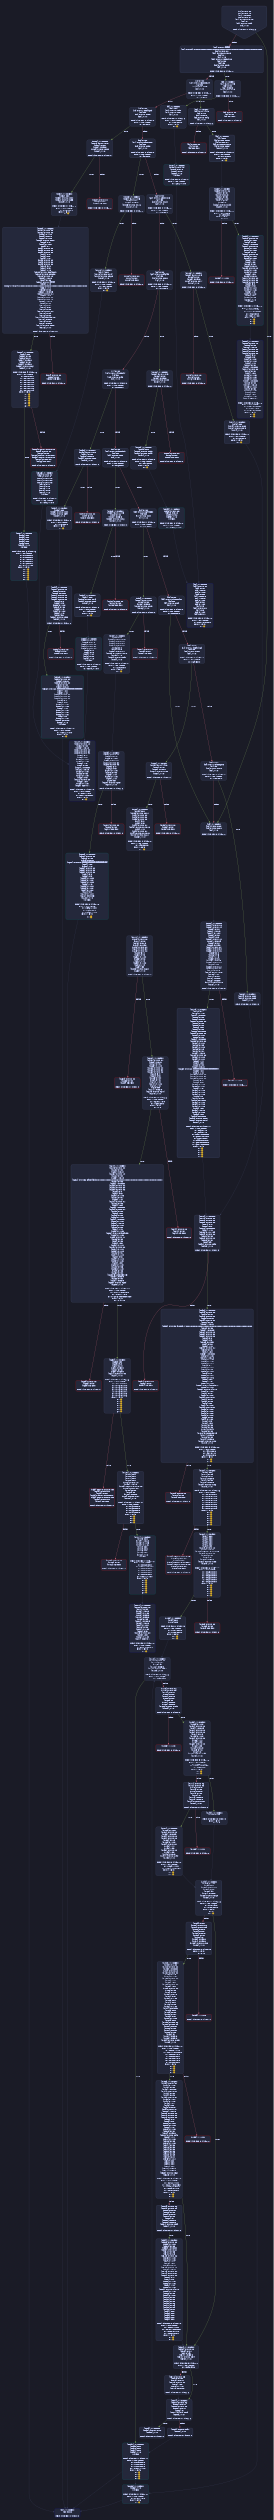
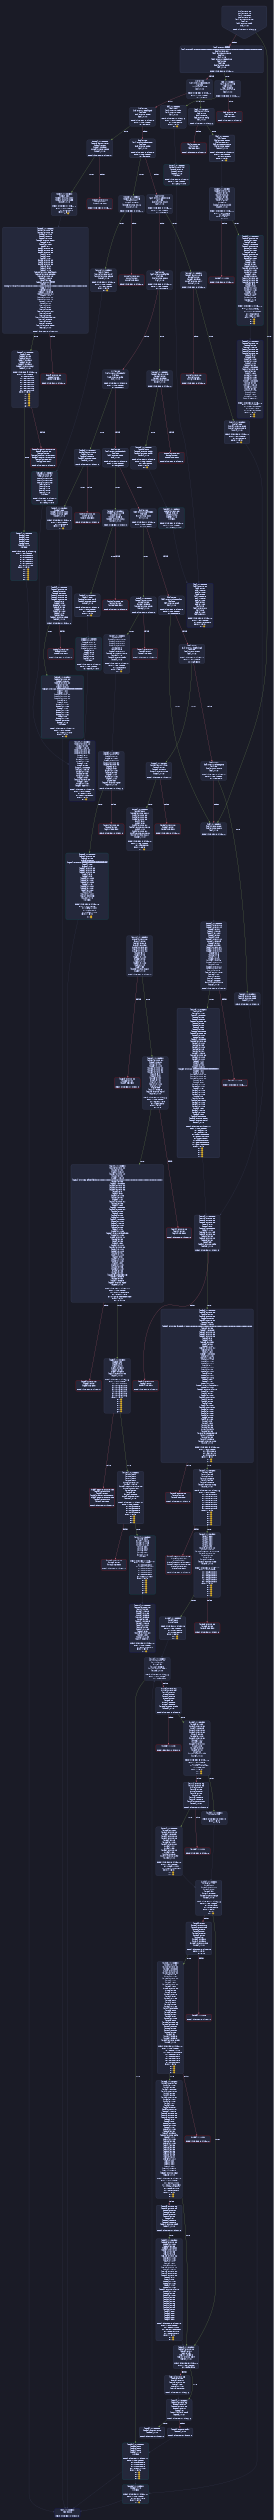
node "[045a] INVALID Stack size req: 0, sizeΔ: 0": label "[045a] INVALID Stack size req: 0, sizeΔ: 0" -> "[045a] INVALID Stack cbb req: 0, sizeΔ: 0"
